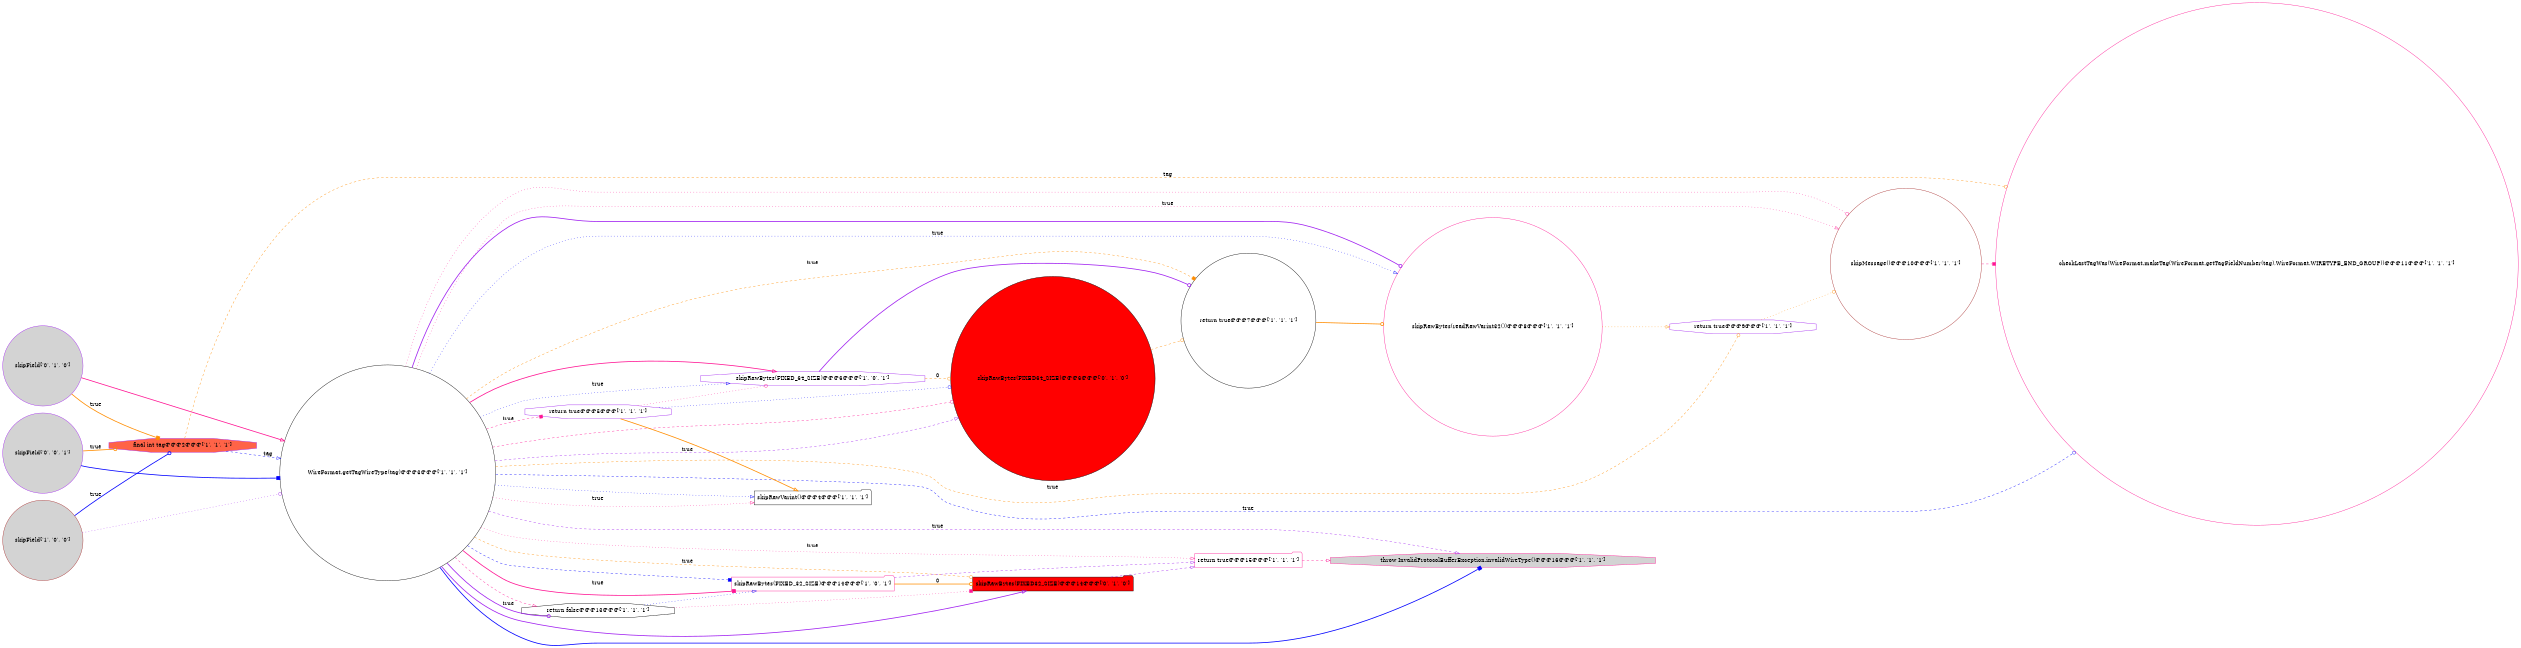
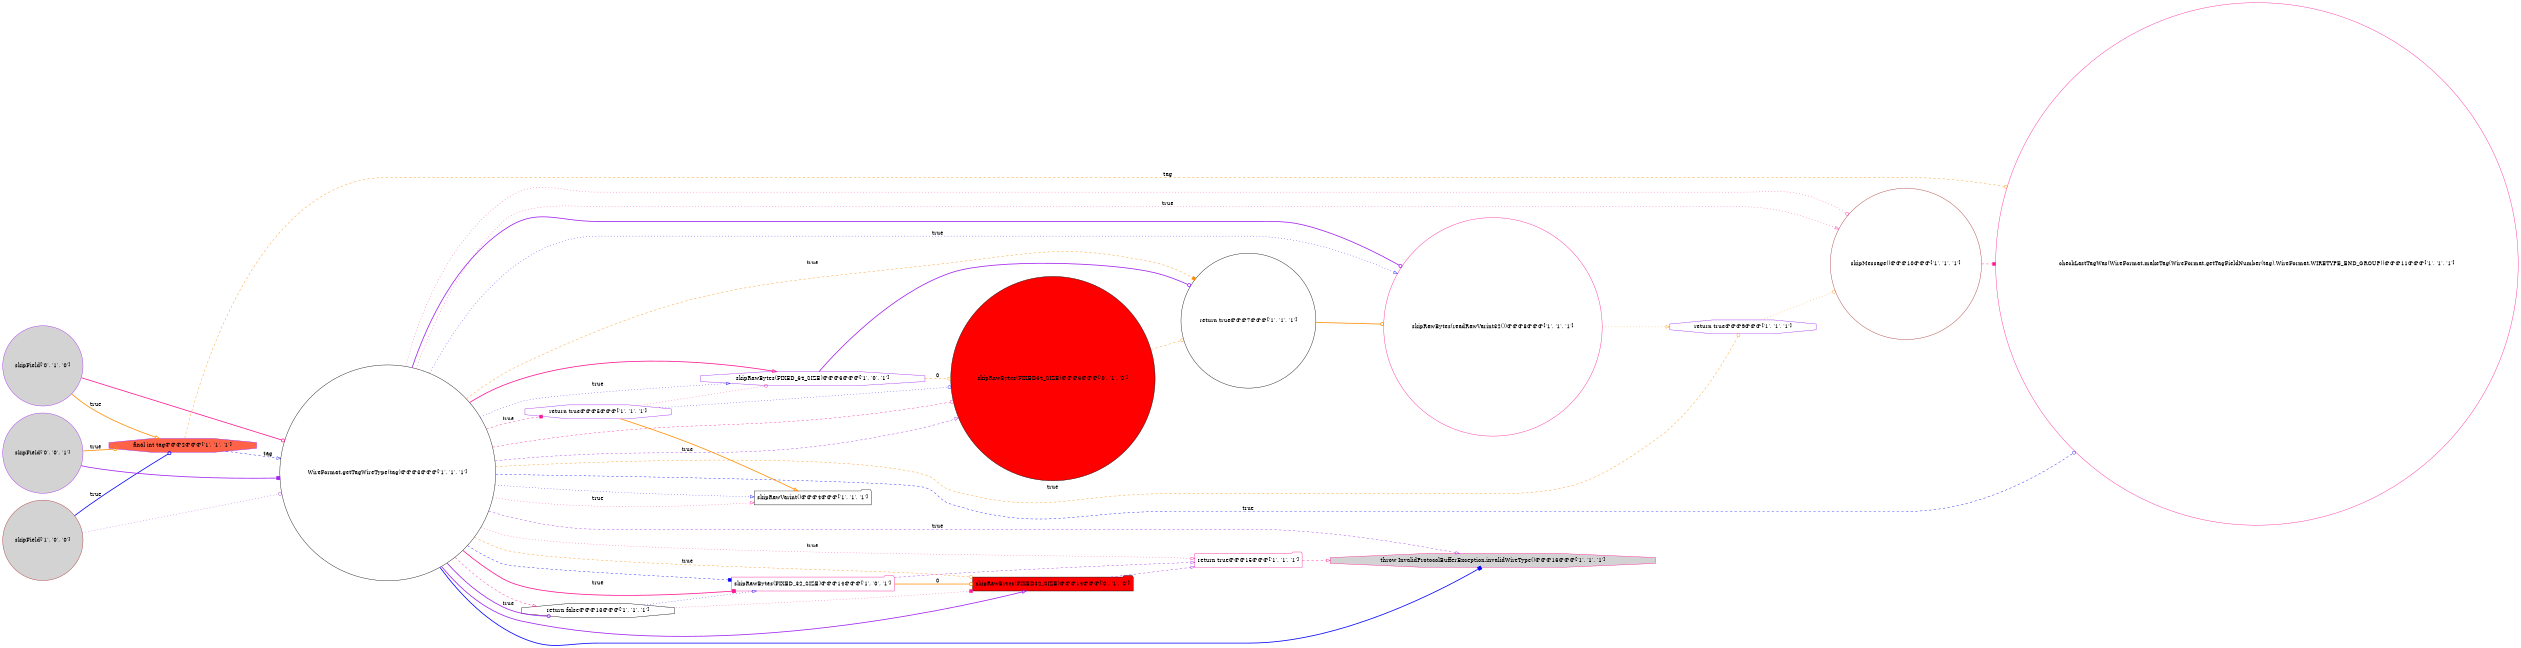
edge "skipField['0', '1', '0']" -> "WireFormat.getTagWireType(tag)@@@3@@@['1', '1', '1']": arrowhead onormal -> odot
edge "skipField['0', '1', '0']" -> "final int tag@@@2@@@['1', '1', '1']": arrowhead box -> onormal
edge "skipField['0', '0', '1']" -> "WireFormat.getTagWireType(tag)@@@3@@@['1', '1', '1']": color blue -> purple
